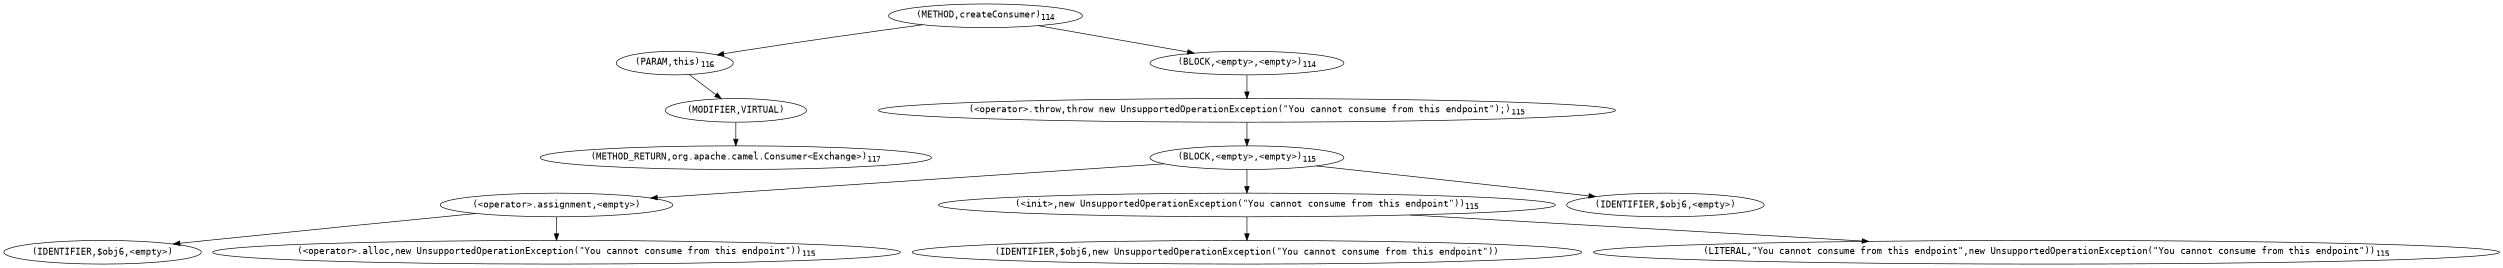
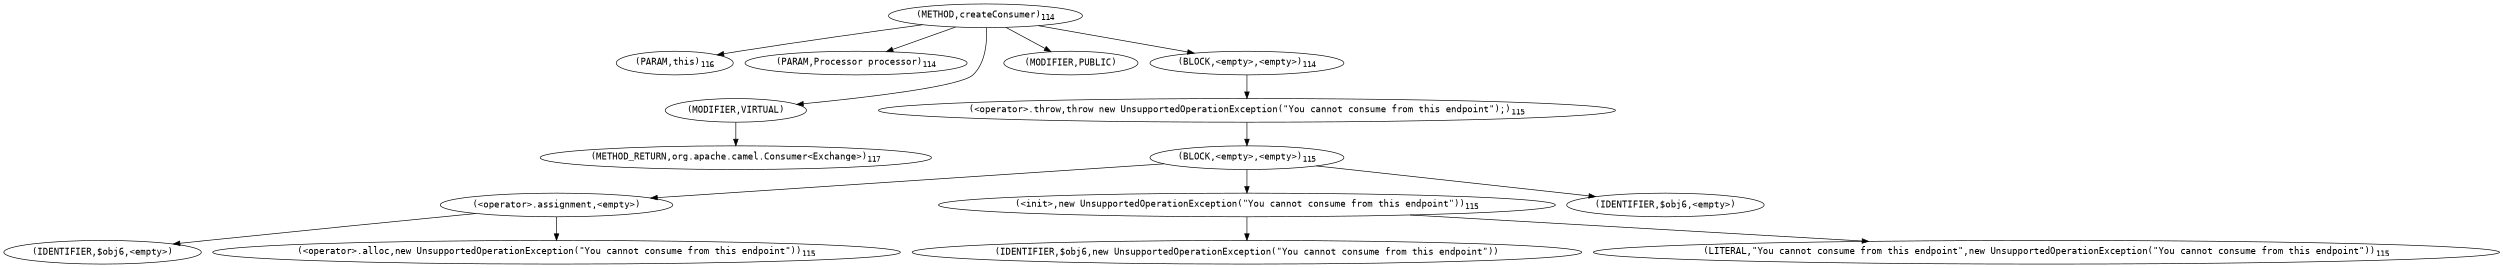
node "(PARAM,Processor processor)": added
node "(MODIFIER,PUBLIC)": added
edge "(PARAM,this)" -> "(MODIFIER,VIRTUAL)": now "(METHOD,createConsumer)" -> "(MODIFIER,VIRTUAL)"
